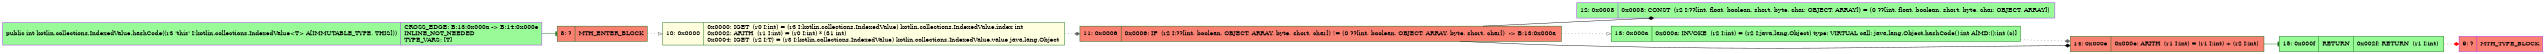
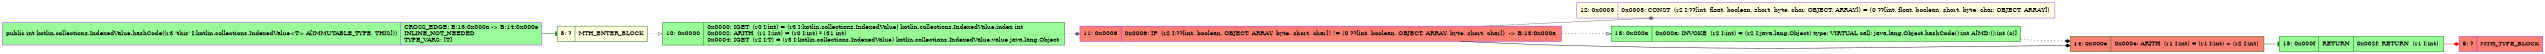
node "12: 0x0008": fillcolor palegreen -> lightyellow
edge "11: 0x0006" -> "12: 0x0008": color black -> gray40
node "8: ?": fillcolor salmon -> lightyellow
node "10: 0x0000": fillcolor lightyellow -> palegreen
node "11: 0x0006": color darkgreen -> purple
edge "11: 0x0006" -> "13: 0x000a": color gray40 -> black
edge "13: 0x000a" -> "14: 0x000e": color gray40 -> black
edge "15: 0x000f" -> "9: ?": style dotted -> solid
